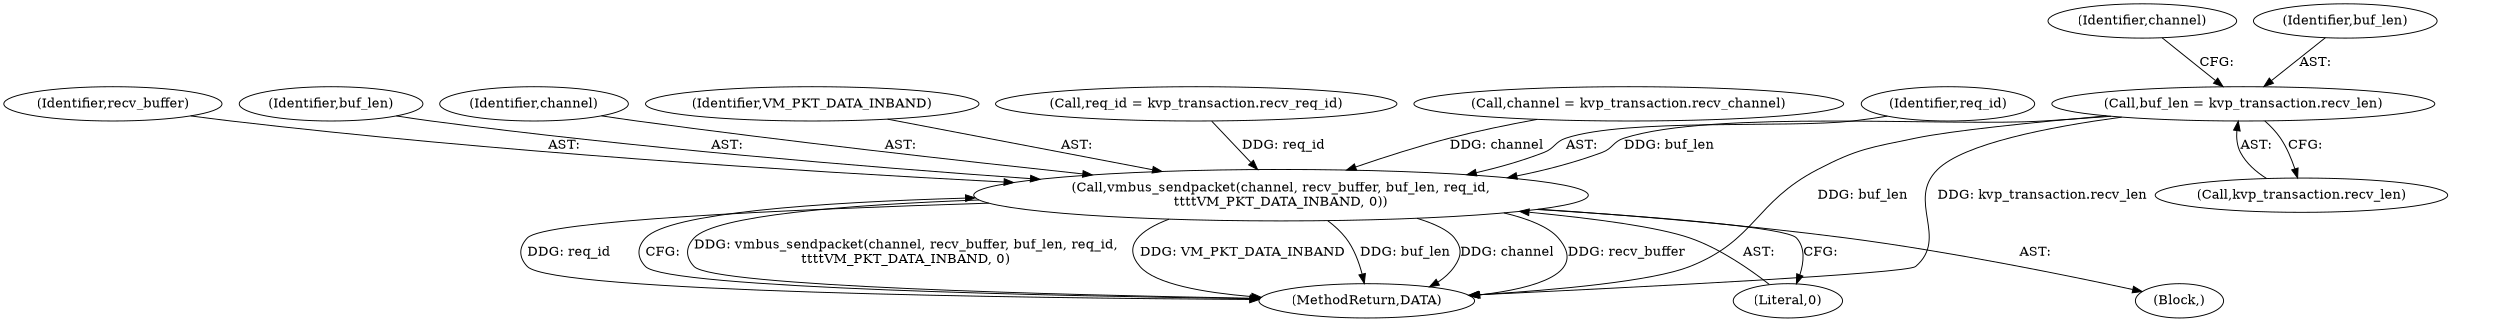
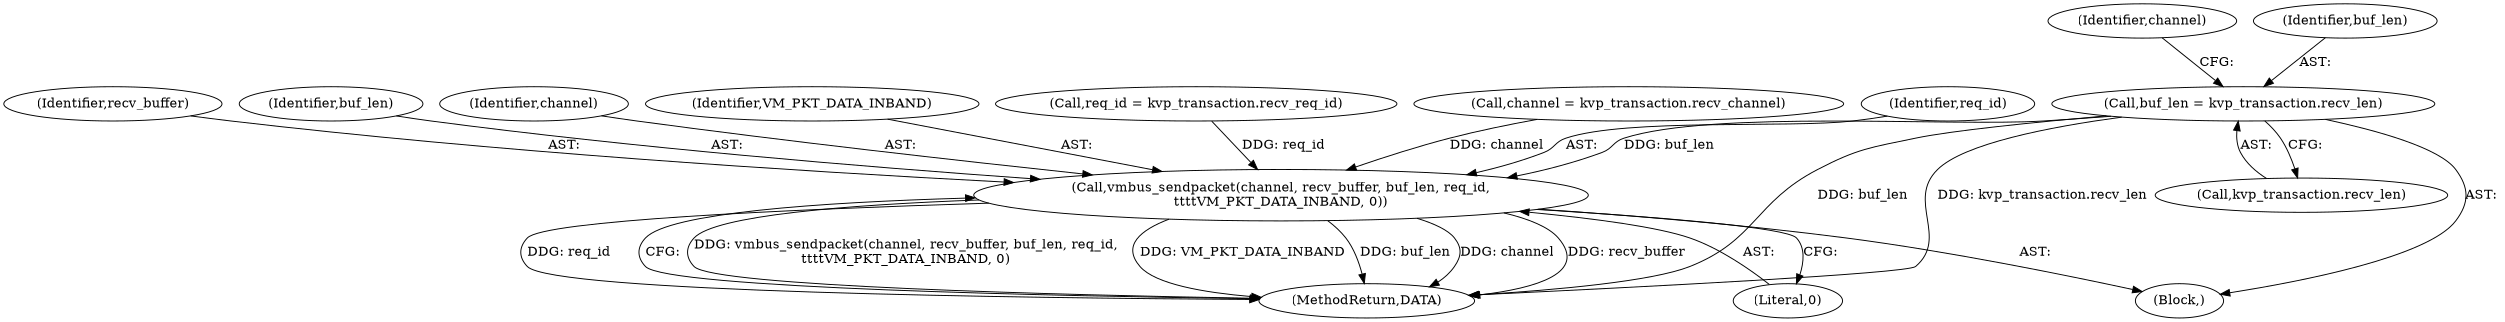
edge "(Call,buf_len = kvp_transaction.recv_len)" -> "(Block,)": added, label "AST:"
